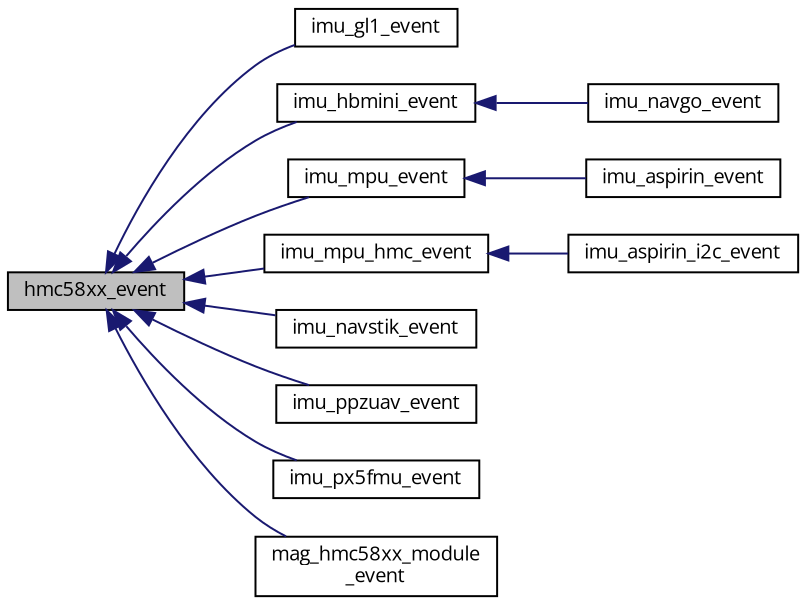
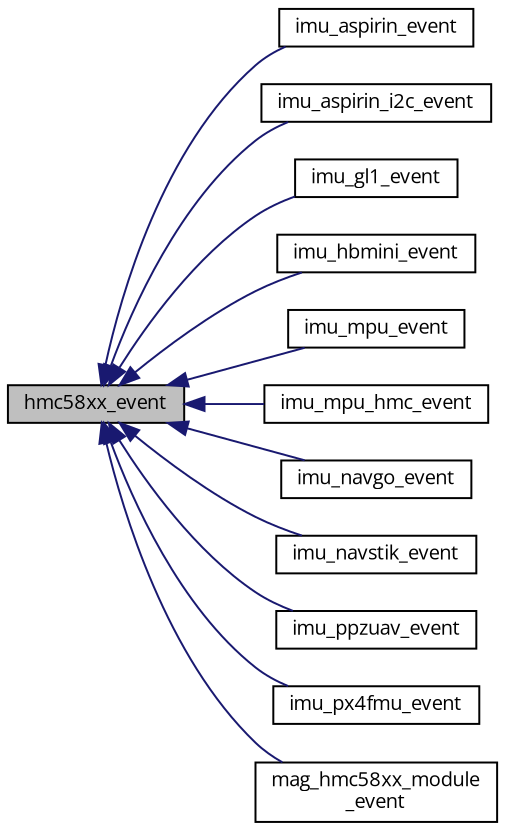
edge "imu_navgo_event" -> "imu_hbmini_event": now "imu_navgo_event" -> "hmc58xx_event"
edge "imu_aspirin_event" -> "imu_mpu_event": now "imu_aspirin_event" -> "hmc58xx_event"
edge "imu_aspirin_i2c_event" -> "imu_mpu_hmc_event": now "imu_aspirin_i2c_event" -> "hmc58xx_event"
node "imu_px5fmu_event": label "imu_px5fmu_event" -> "imu_px4fmu_event"
